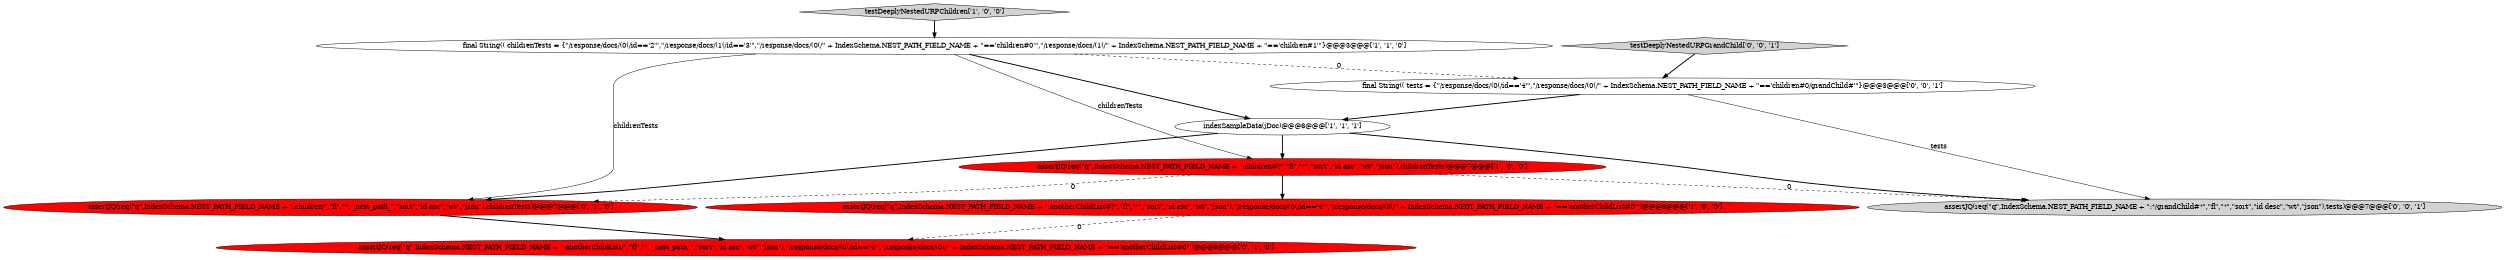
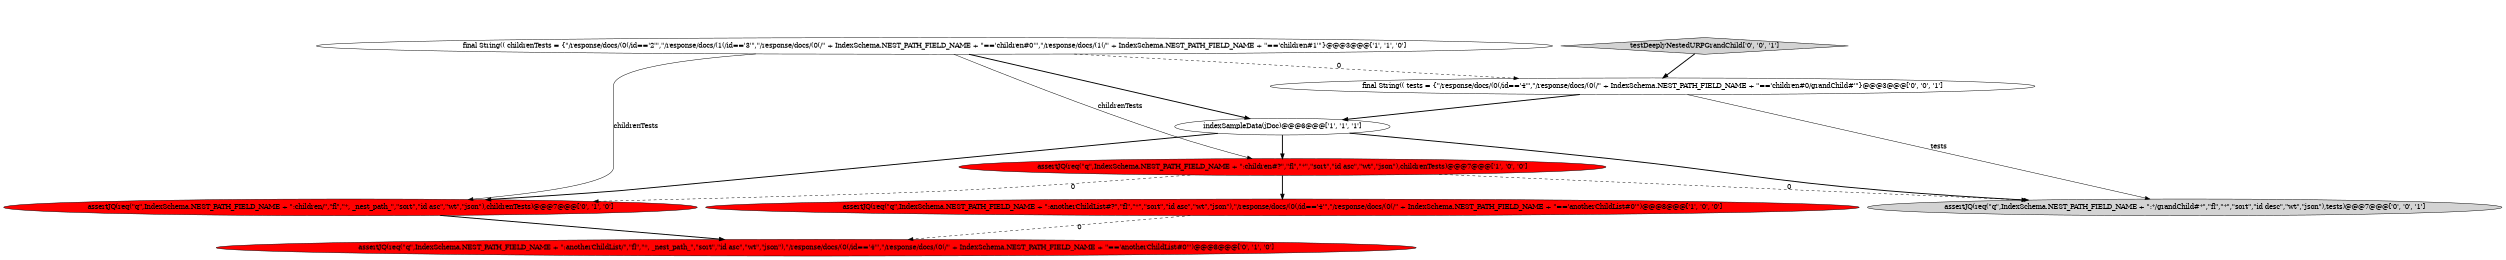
node "testDeeplyNestedURPChildren['1', '0', '0']": removed
